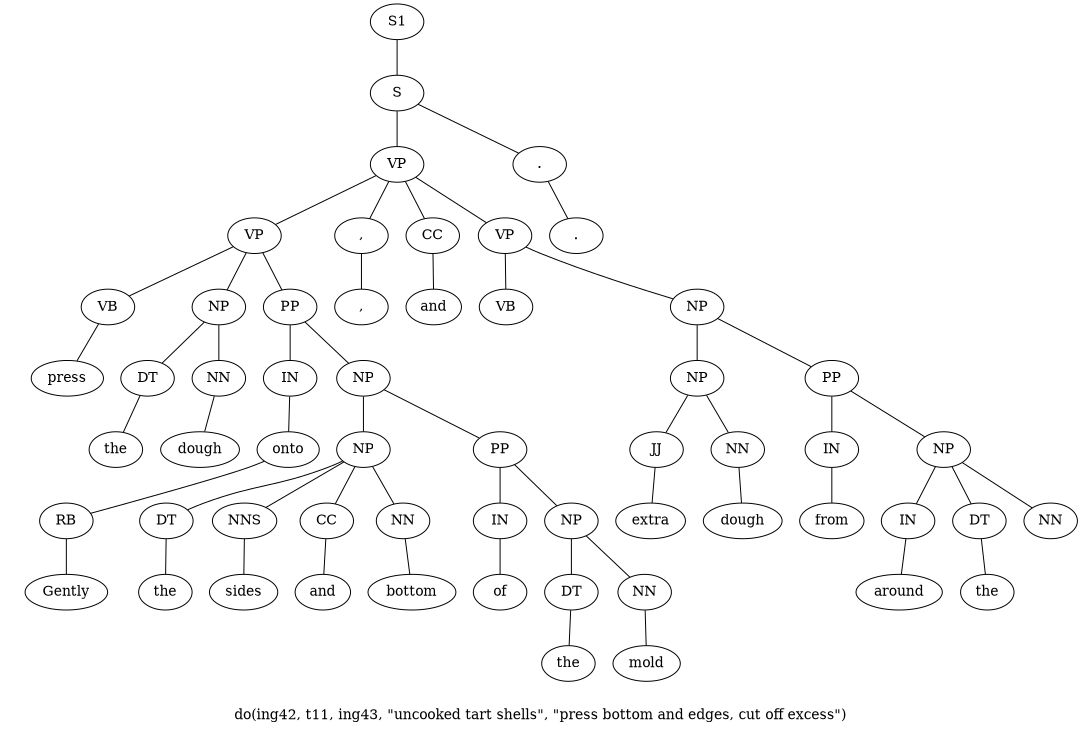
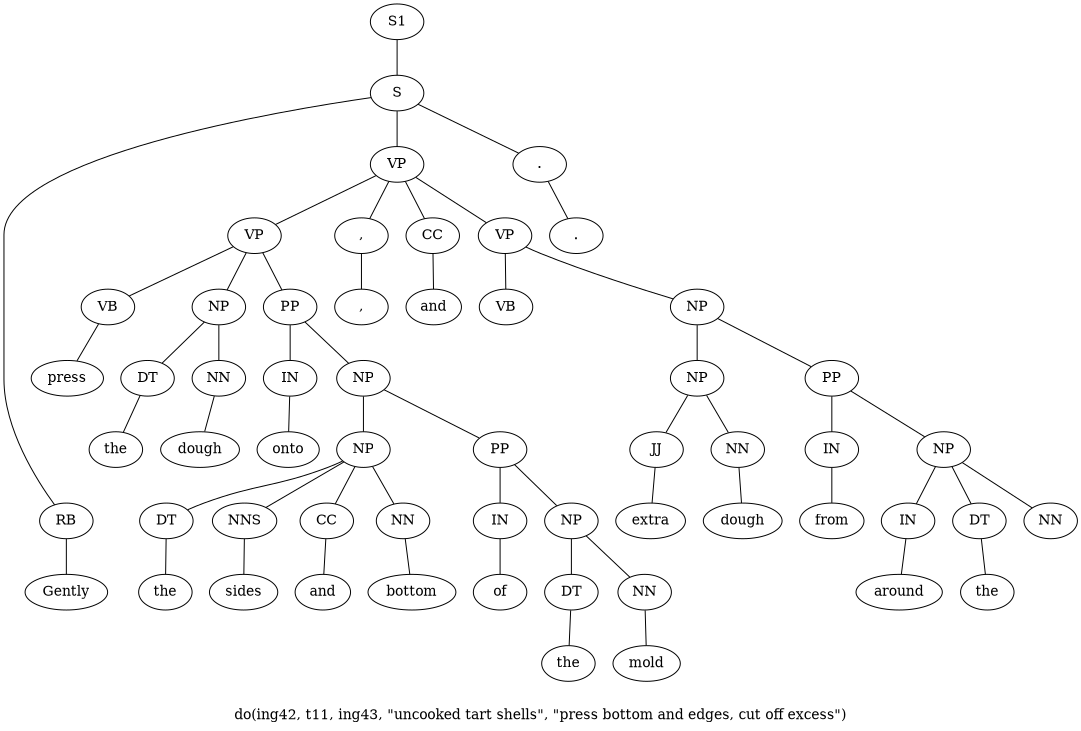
edge "onto" -- "RB": now "S" -- "RB"
